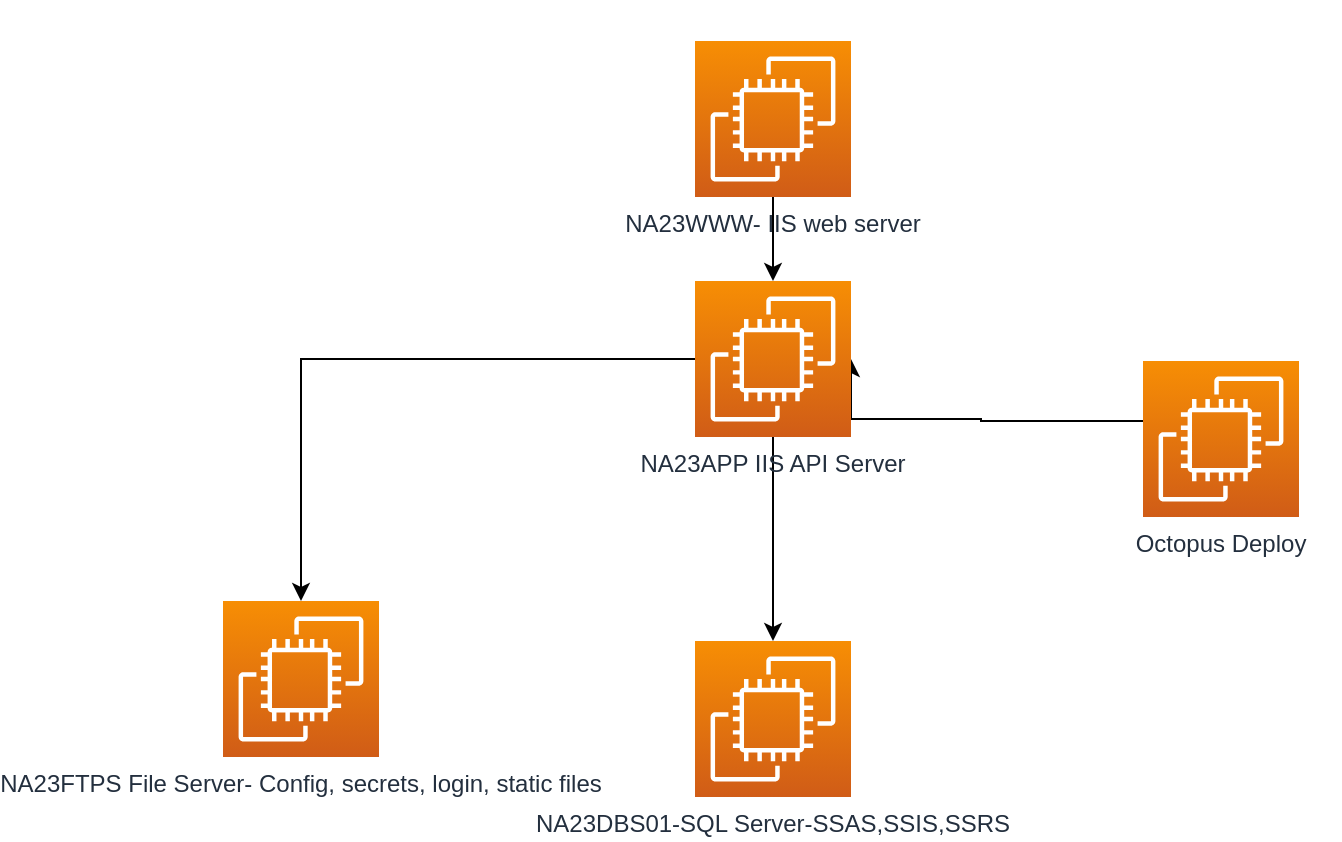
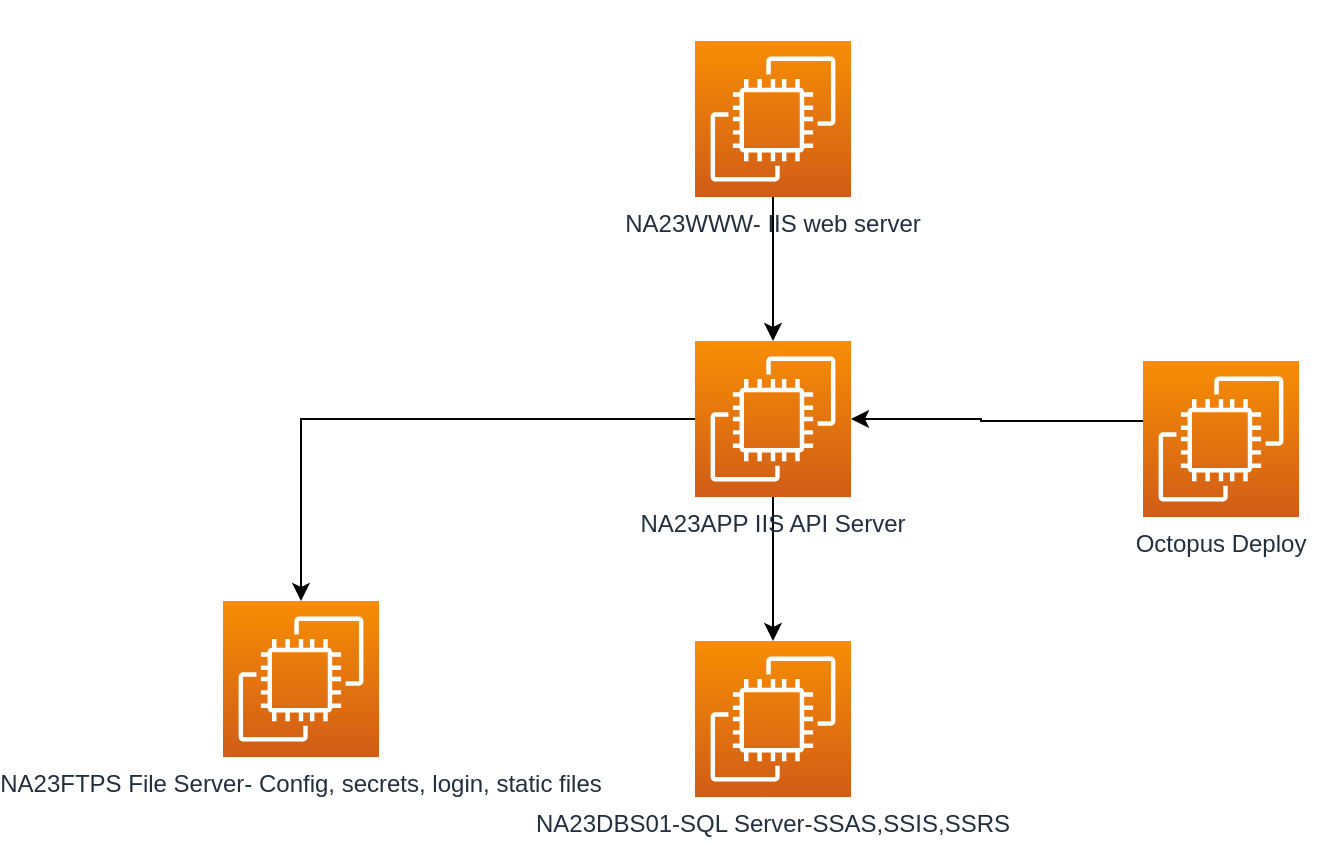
node "NA23APP IIS API Server": moved (773, 359) -> (773, 419)
